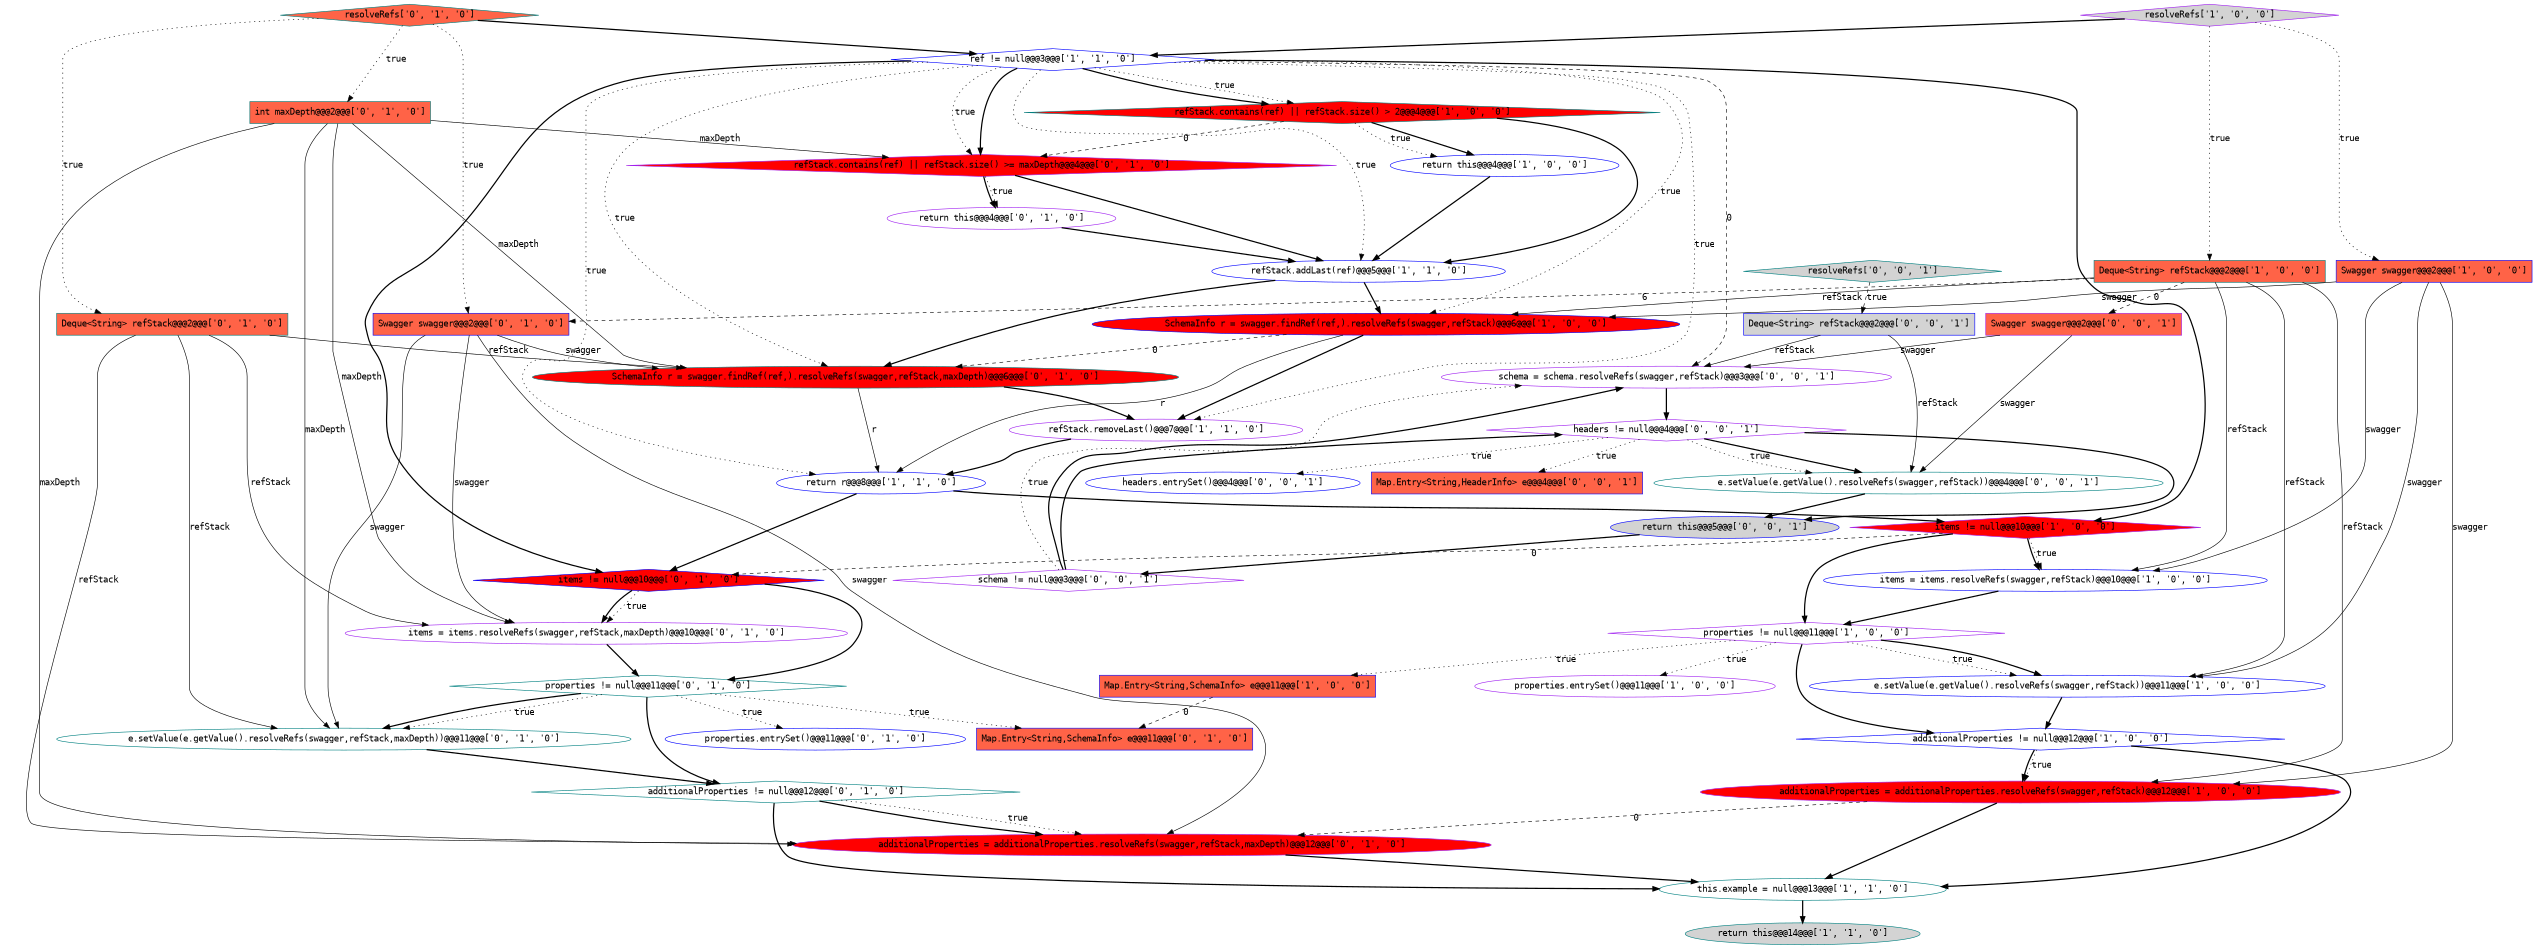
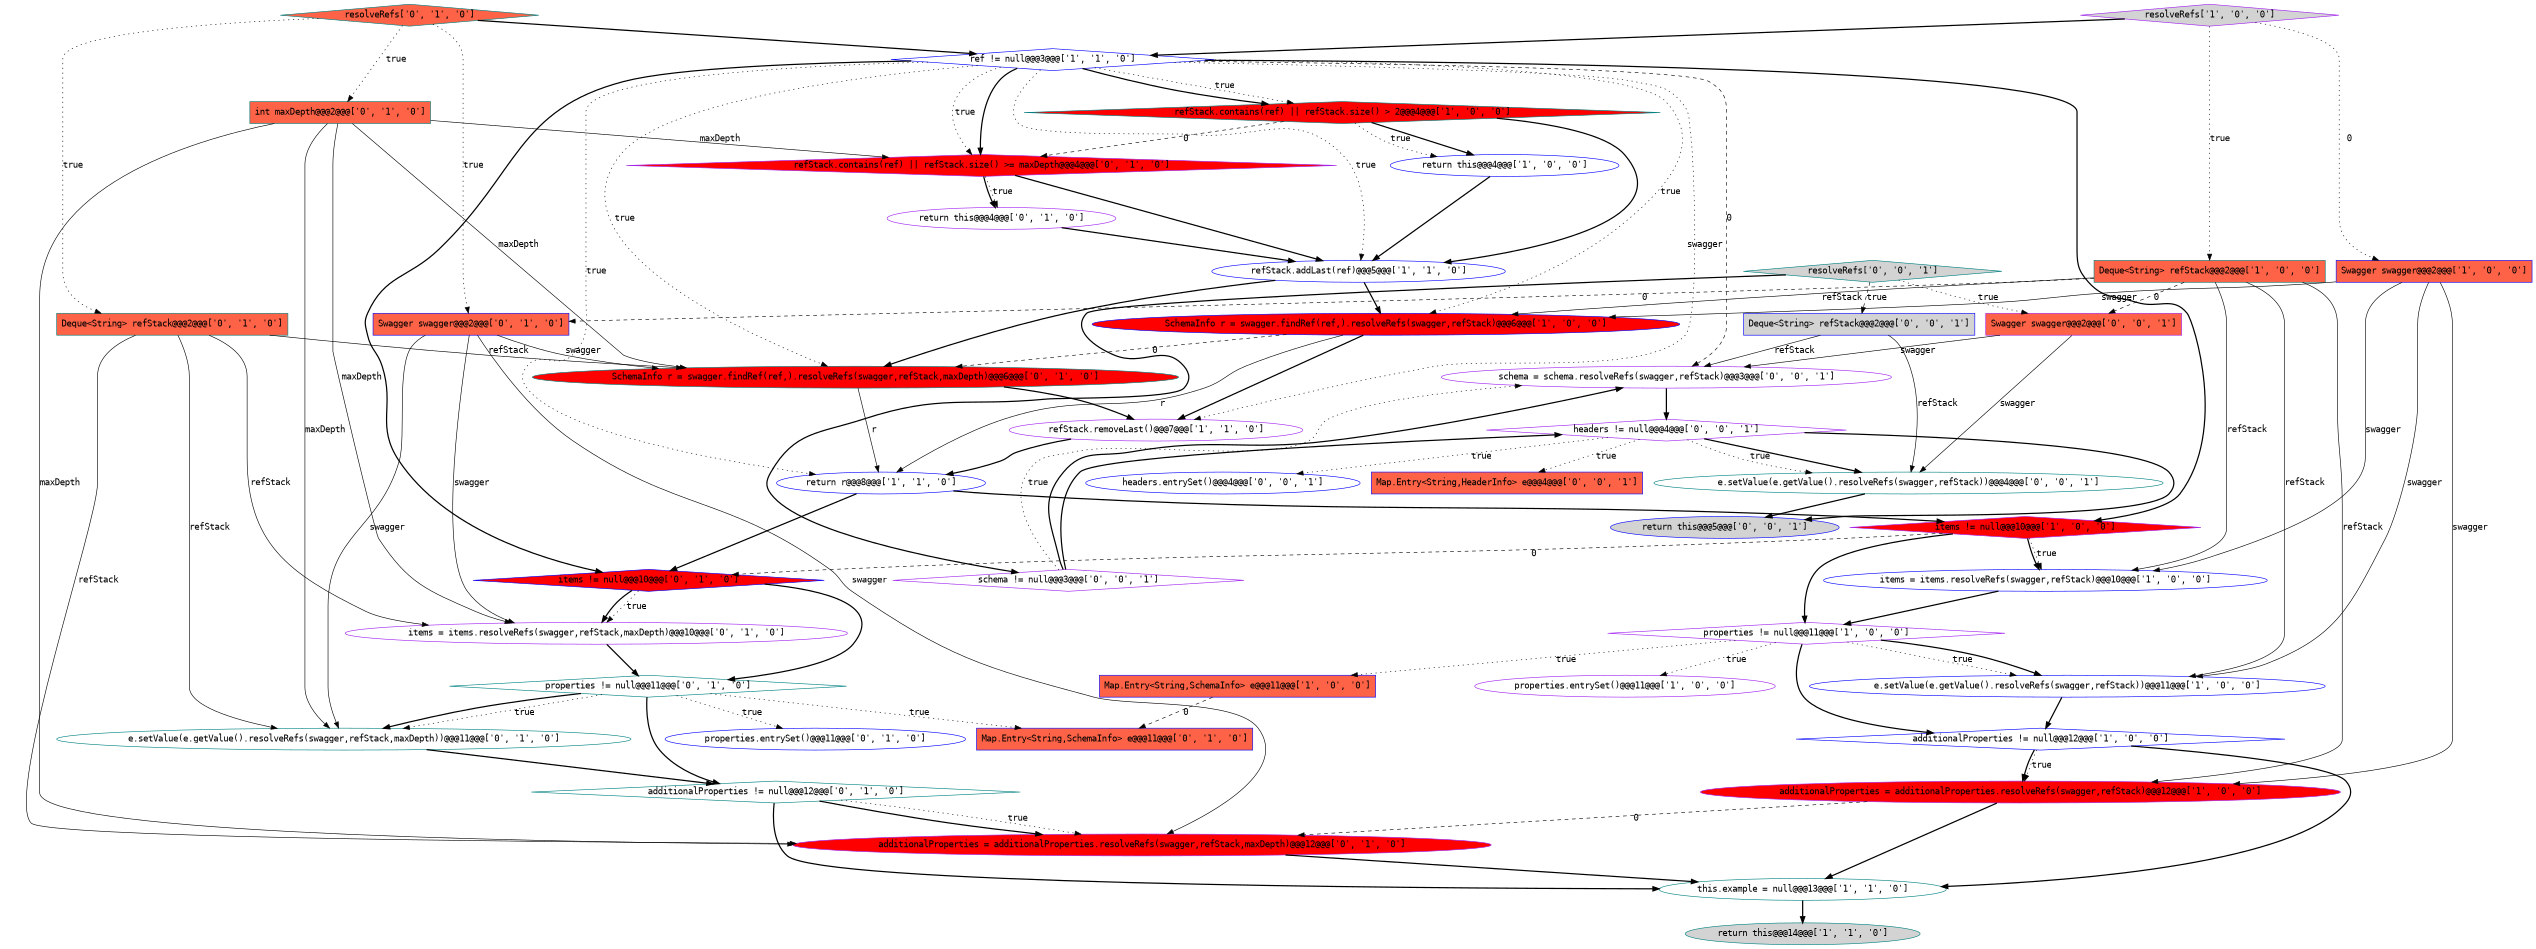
edge "resolveRefs['1', '0', '0']" -> "Swagger swagger@@@2@@@['1', '0', '0']": label "true" -> "0"
edge "ref != null@@@3@@@['1', '1', '0']" -> "refStack.removeLast()@@@7@@@['1', '1', '0']": label "true" -> "swagger"
edge "Deque<String> refStack@@@2@@@['1', '0', '0']" -> "Swagger swagger@@@2@@@['0', '1', '0']": label "6" -> "0"
edge "resolveRefs['0', '0', '1']" -> "Swagger swagger@@@2@@@['0', '0', '1']": added, label "true"
edge "return this@@@5@@@['0', '0', '1']" -> "schema != null@@@3@@@['0', '0', '1']": now "resolveRefs['0', '0', '1']" -> "schema != null@@@3@@@['0', '0', '1']"
